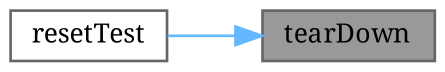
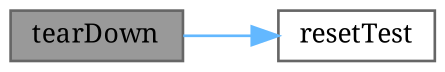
edge "resetTest" -> "tearDown": reversed
